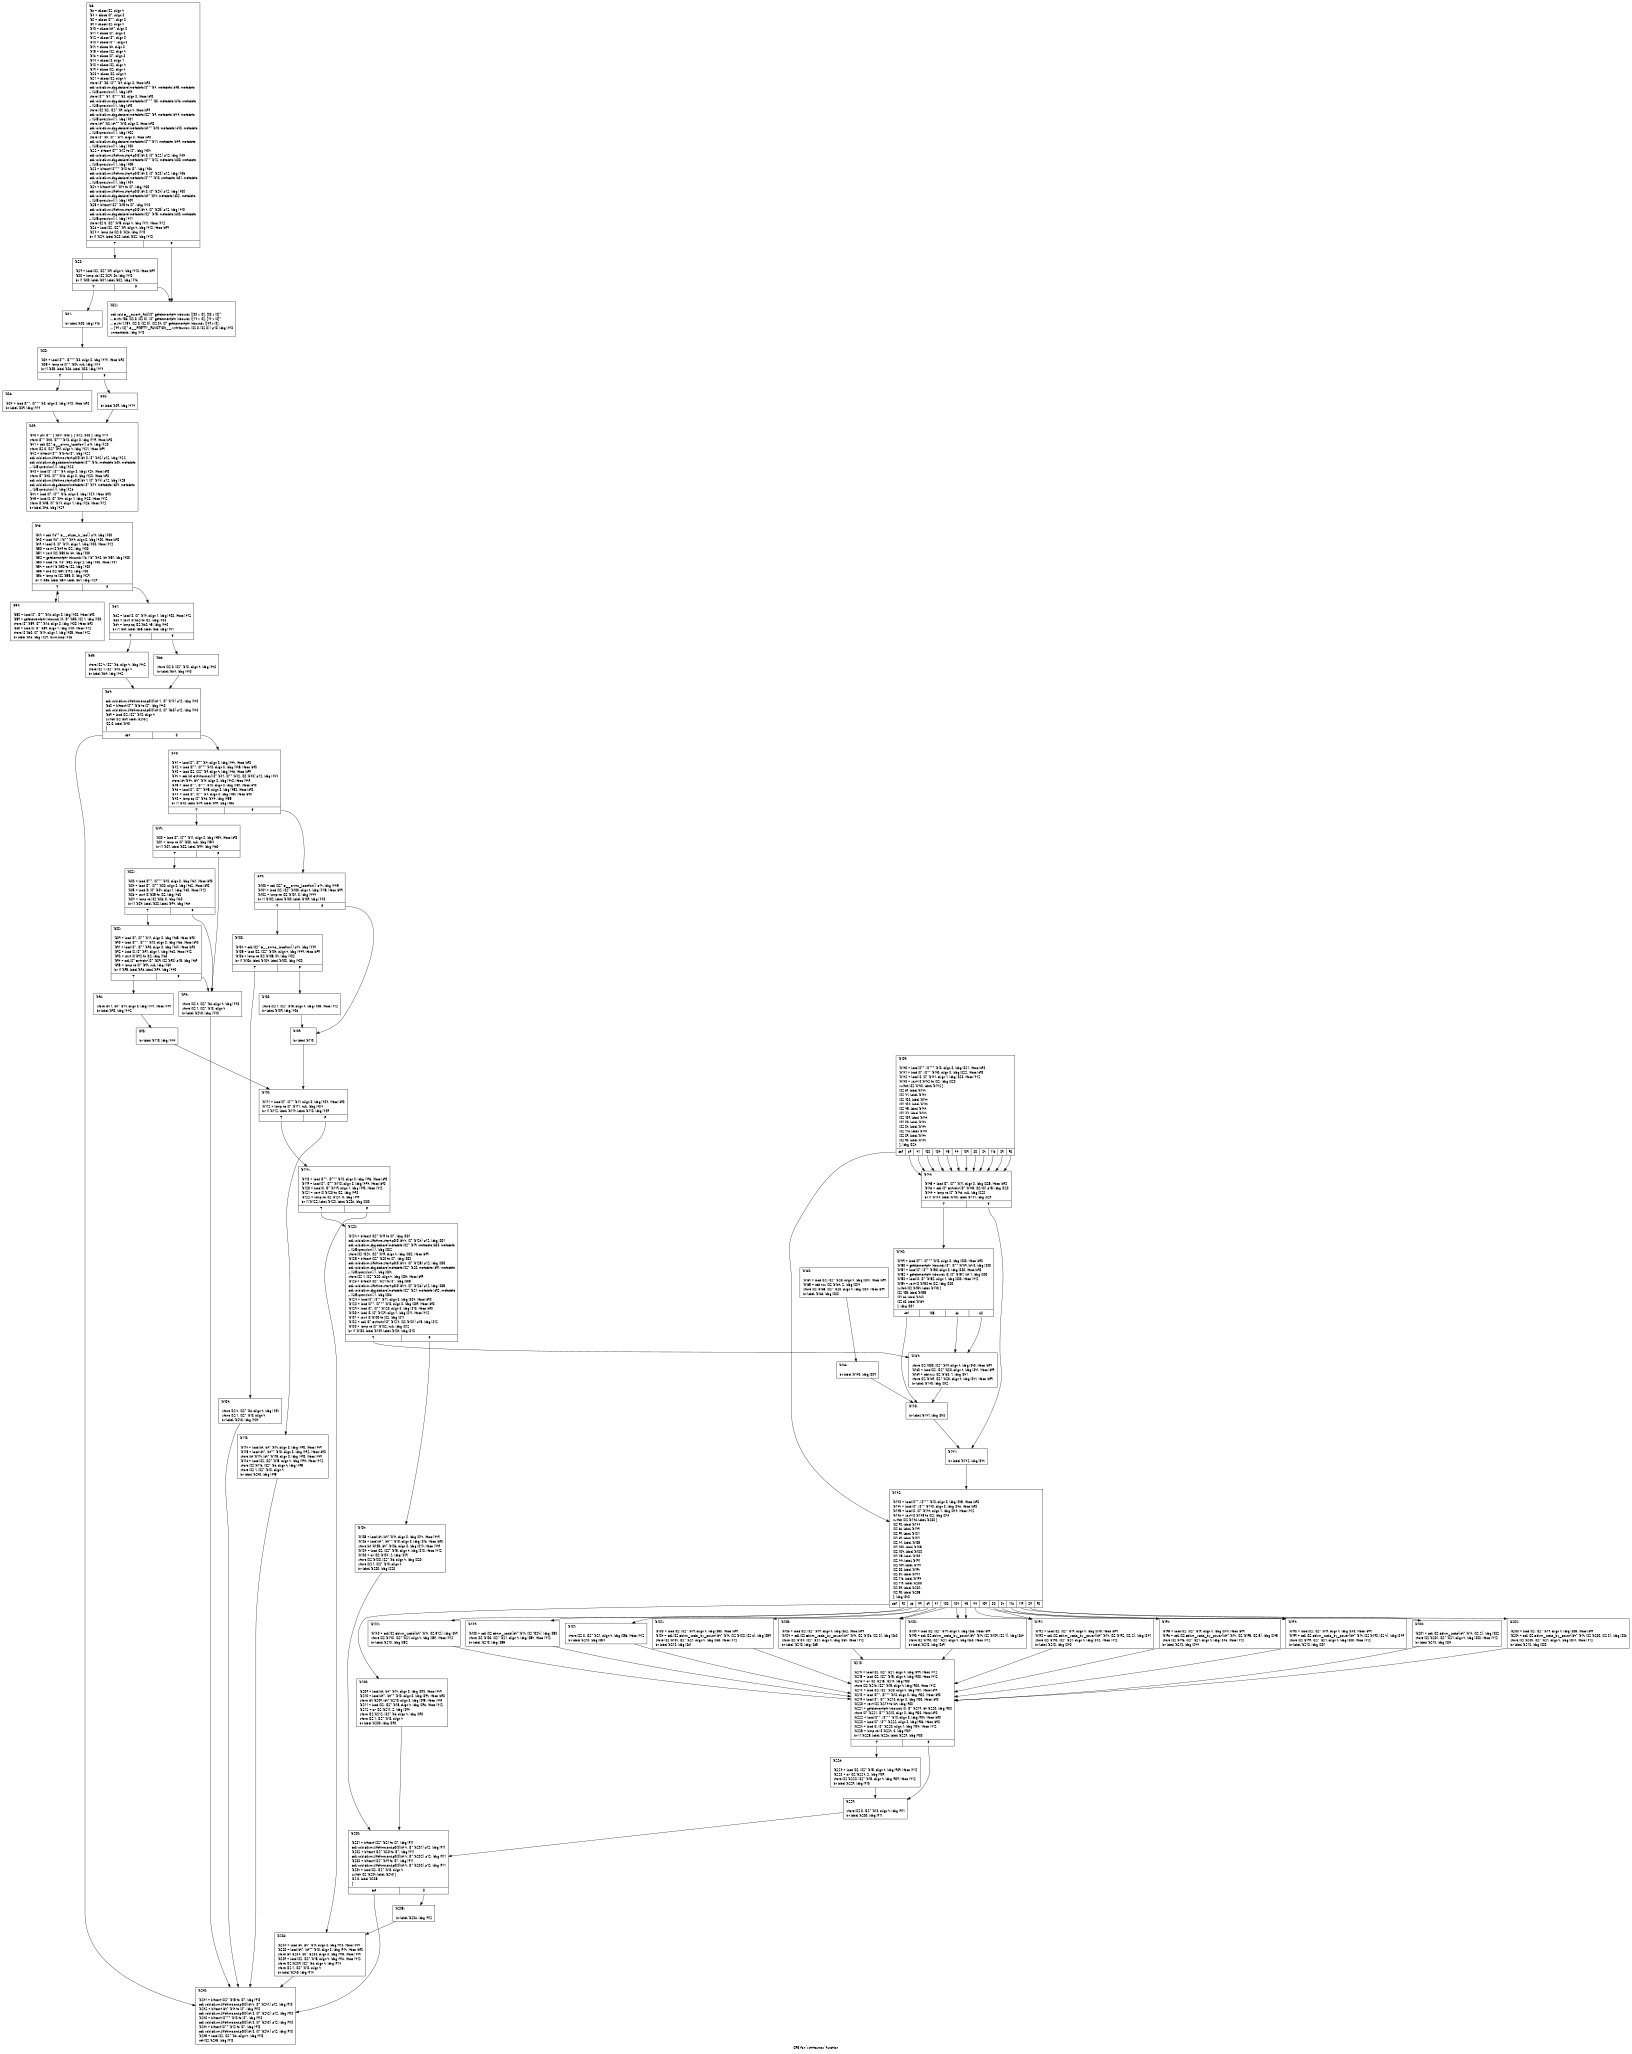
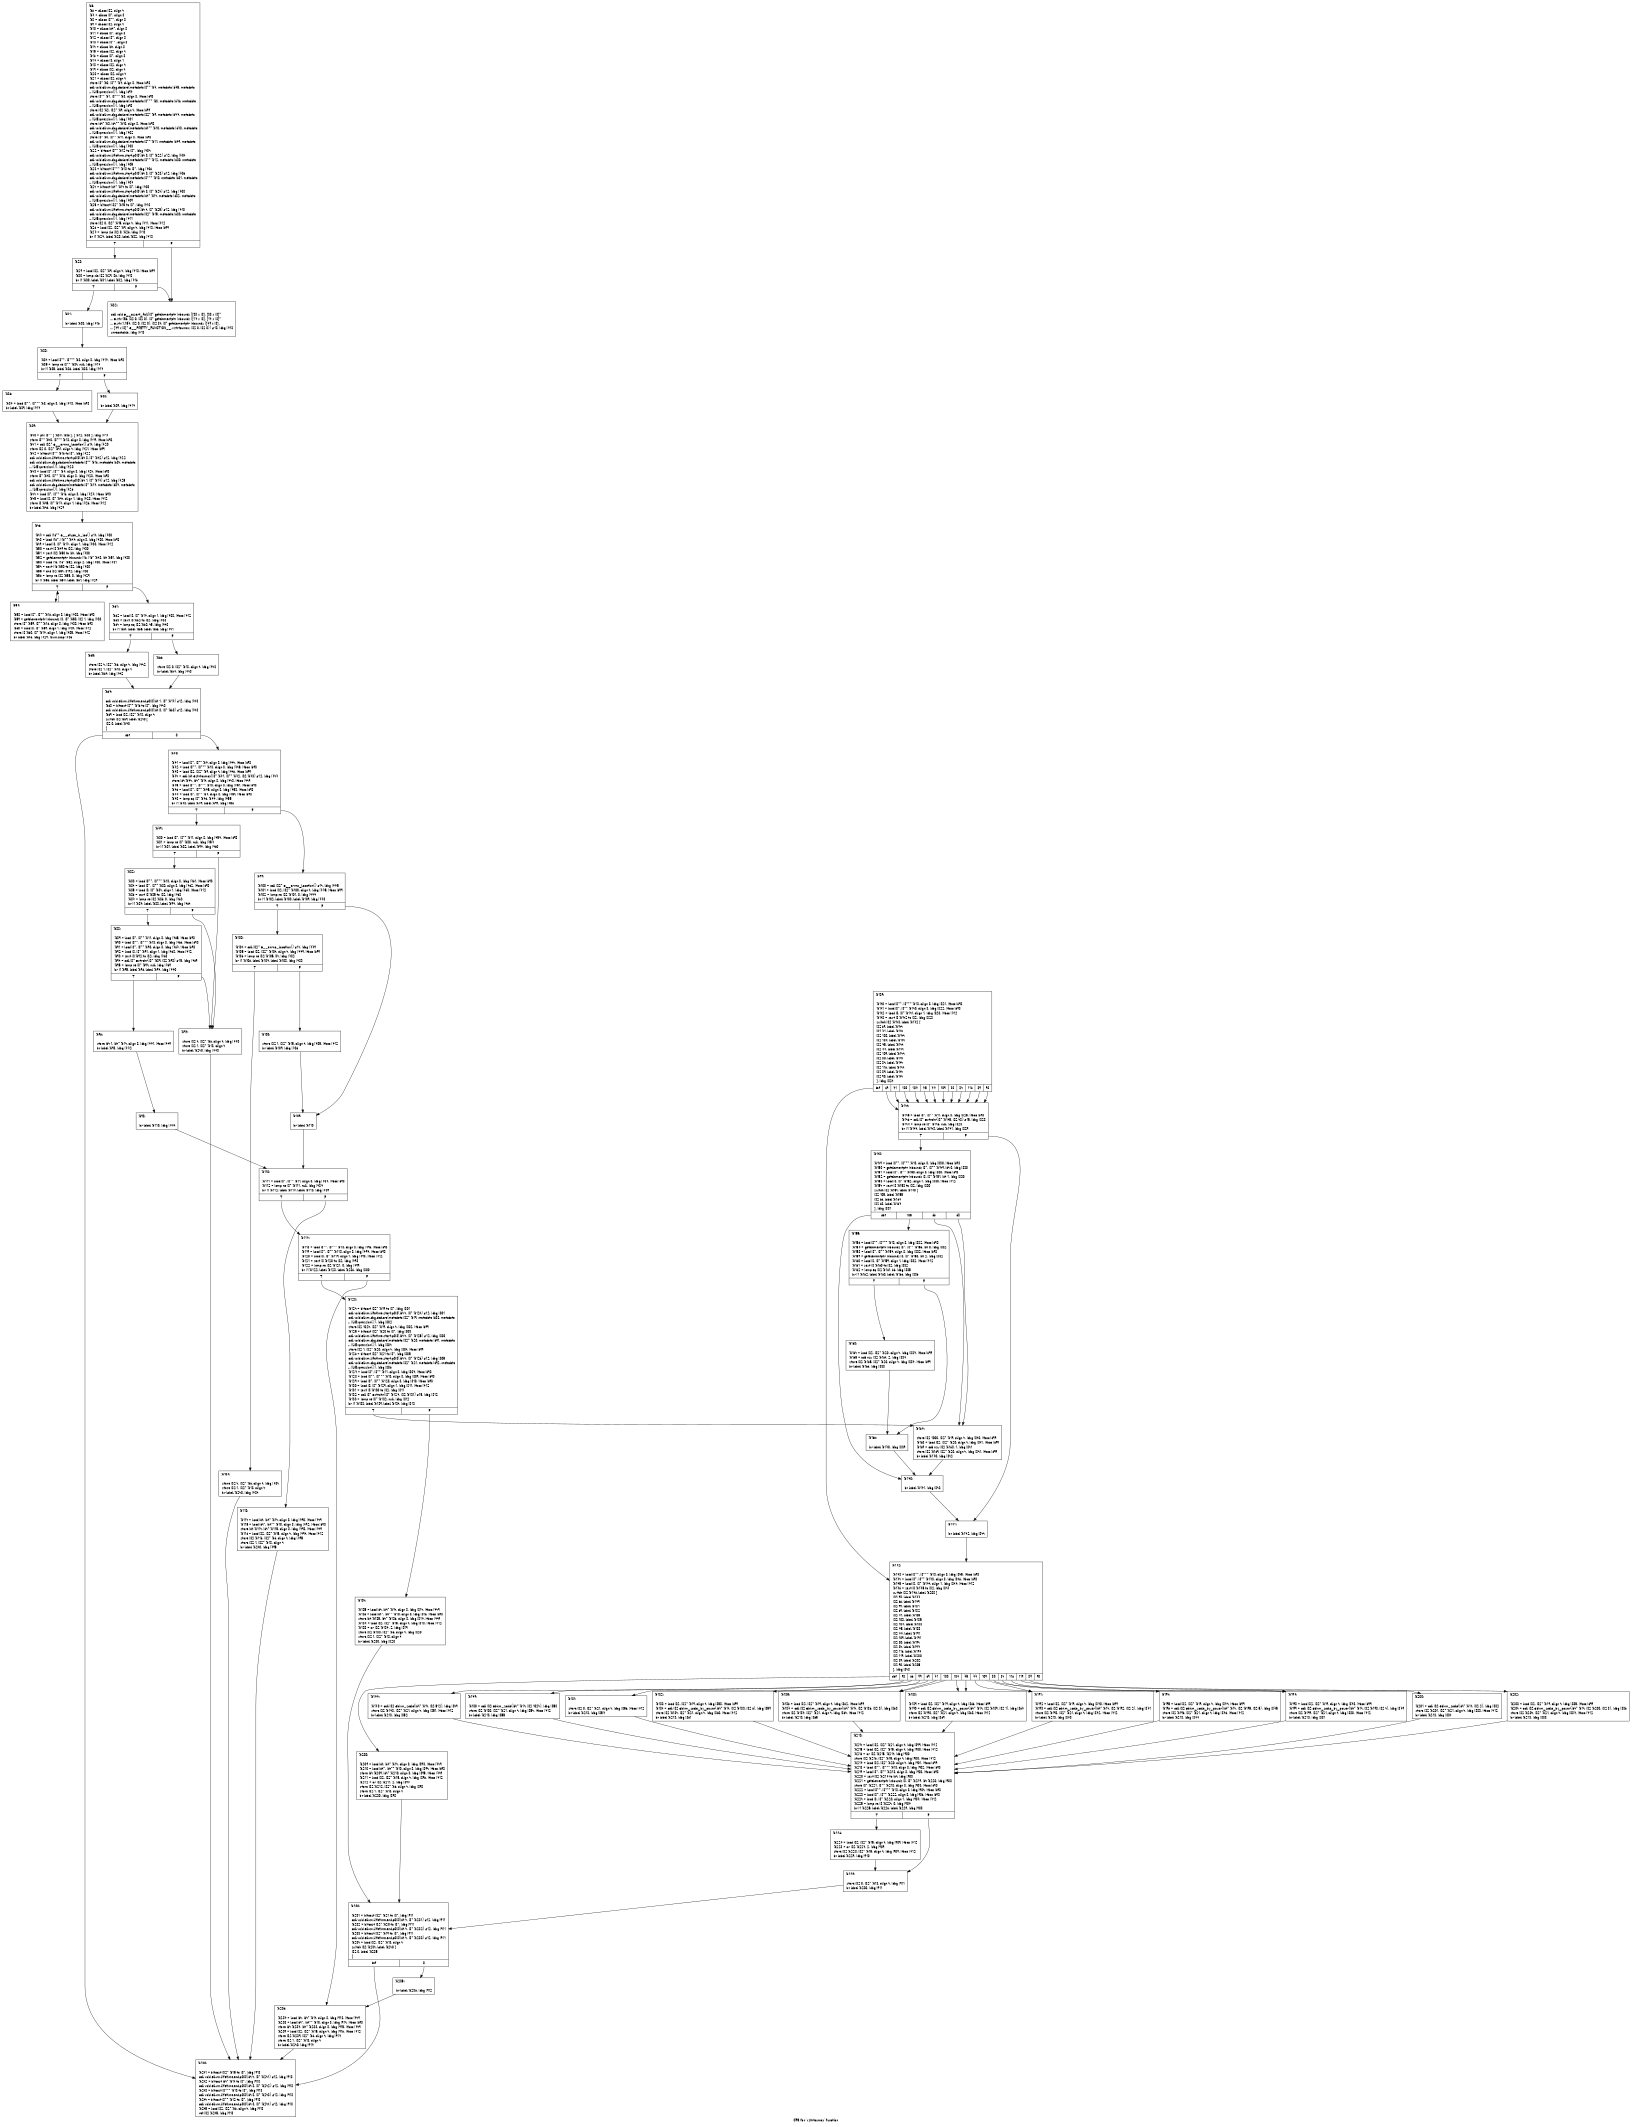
node "%155:": added
